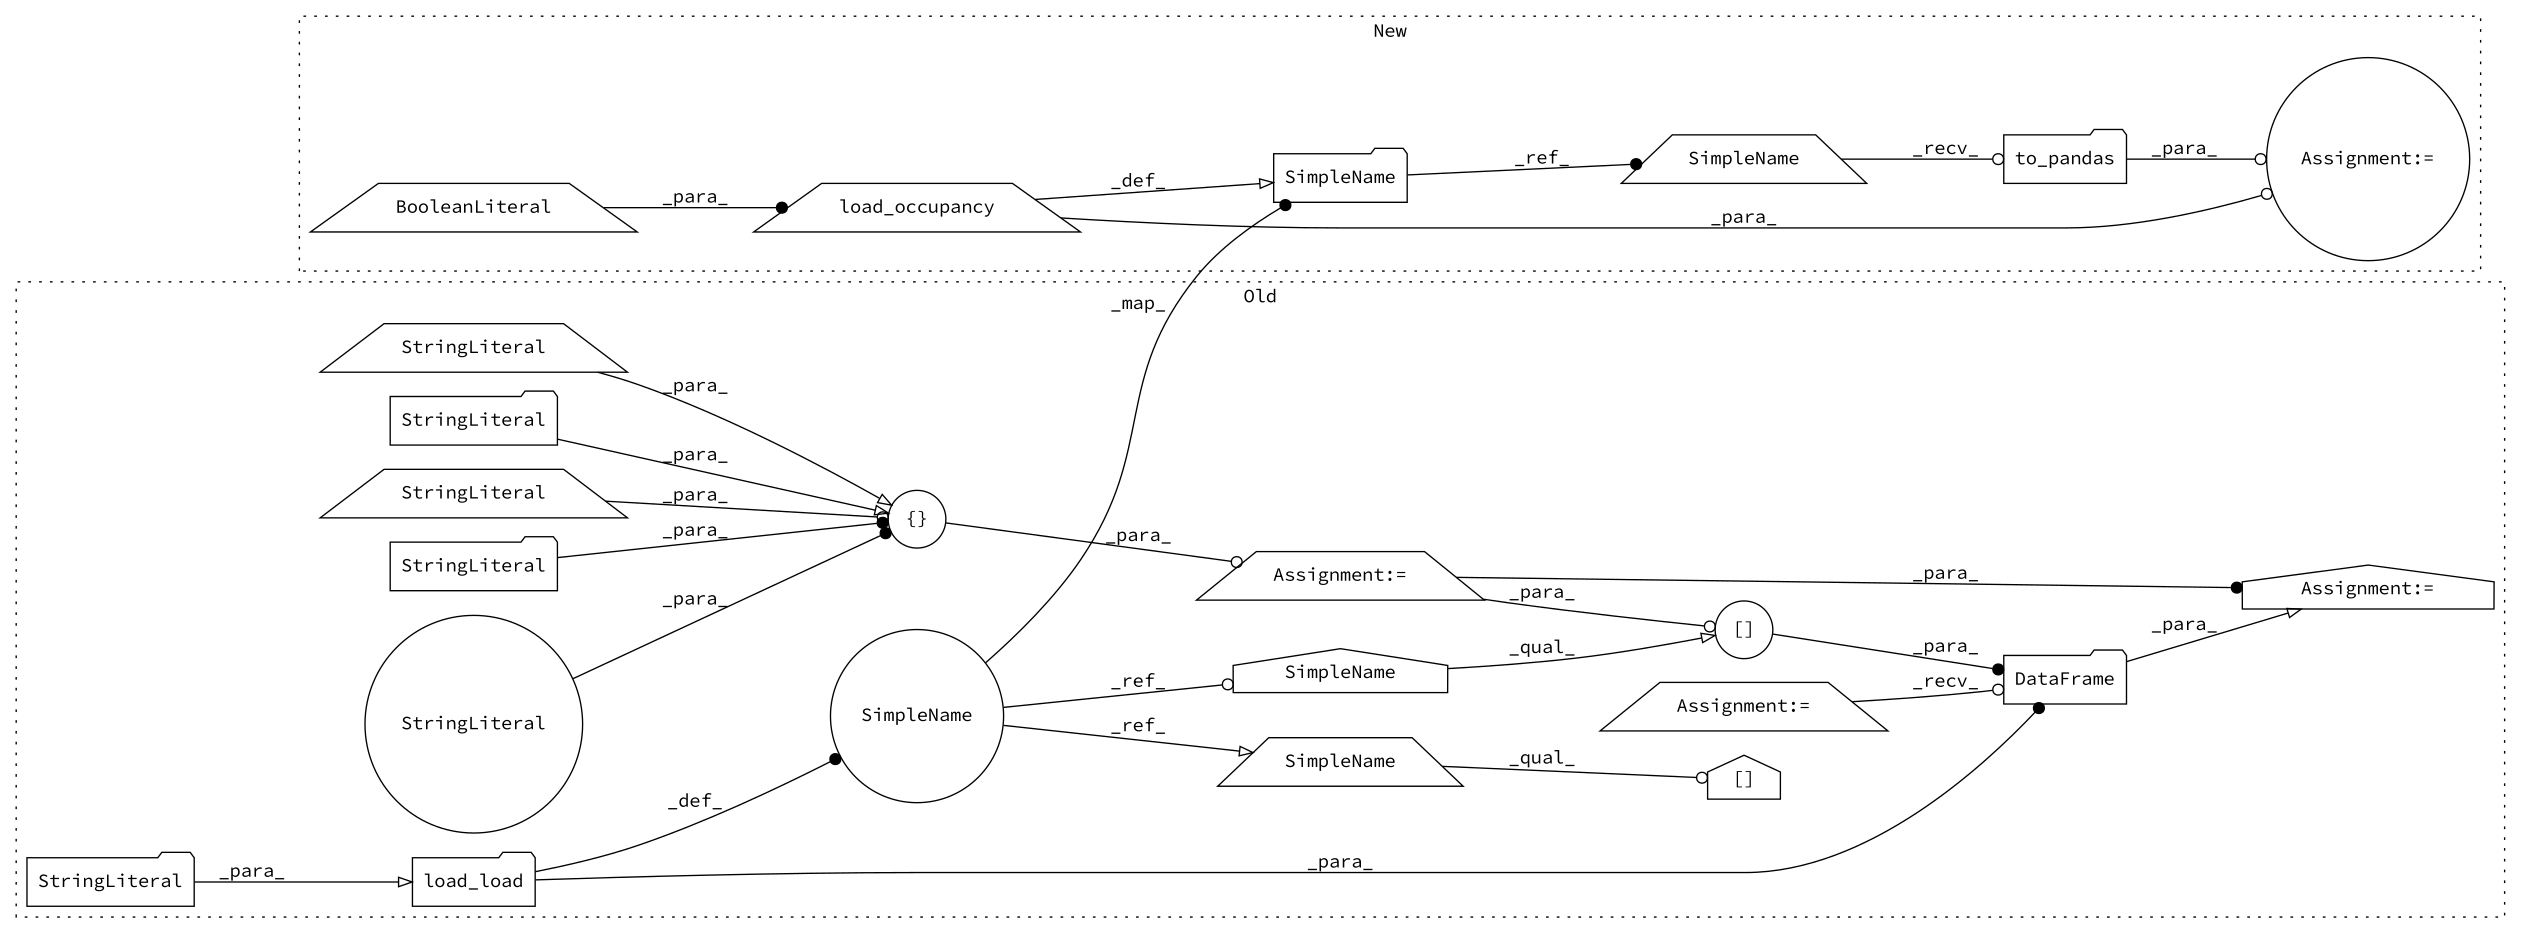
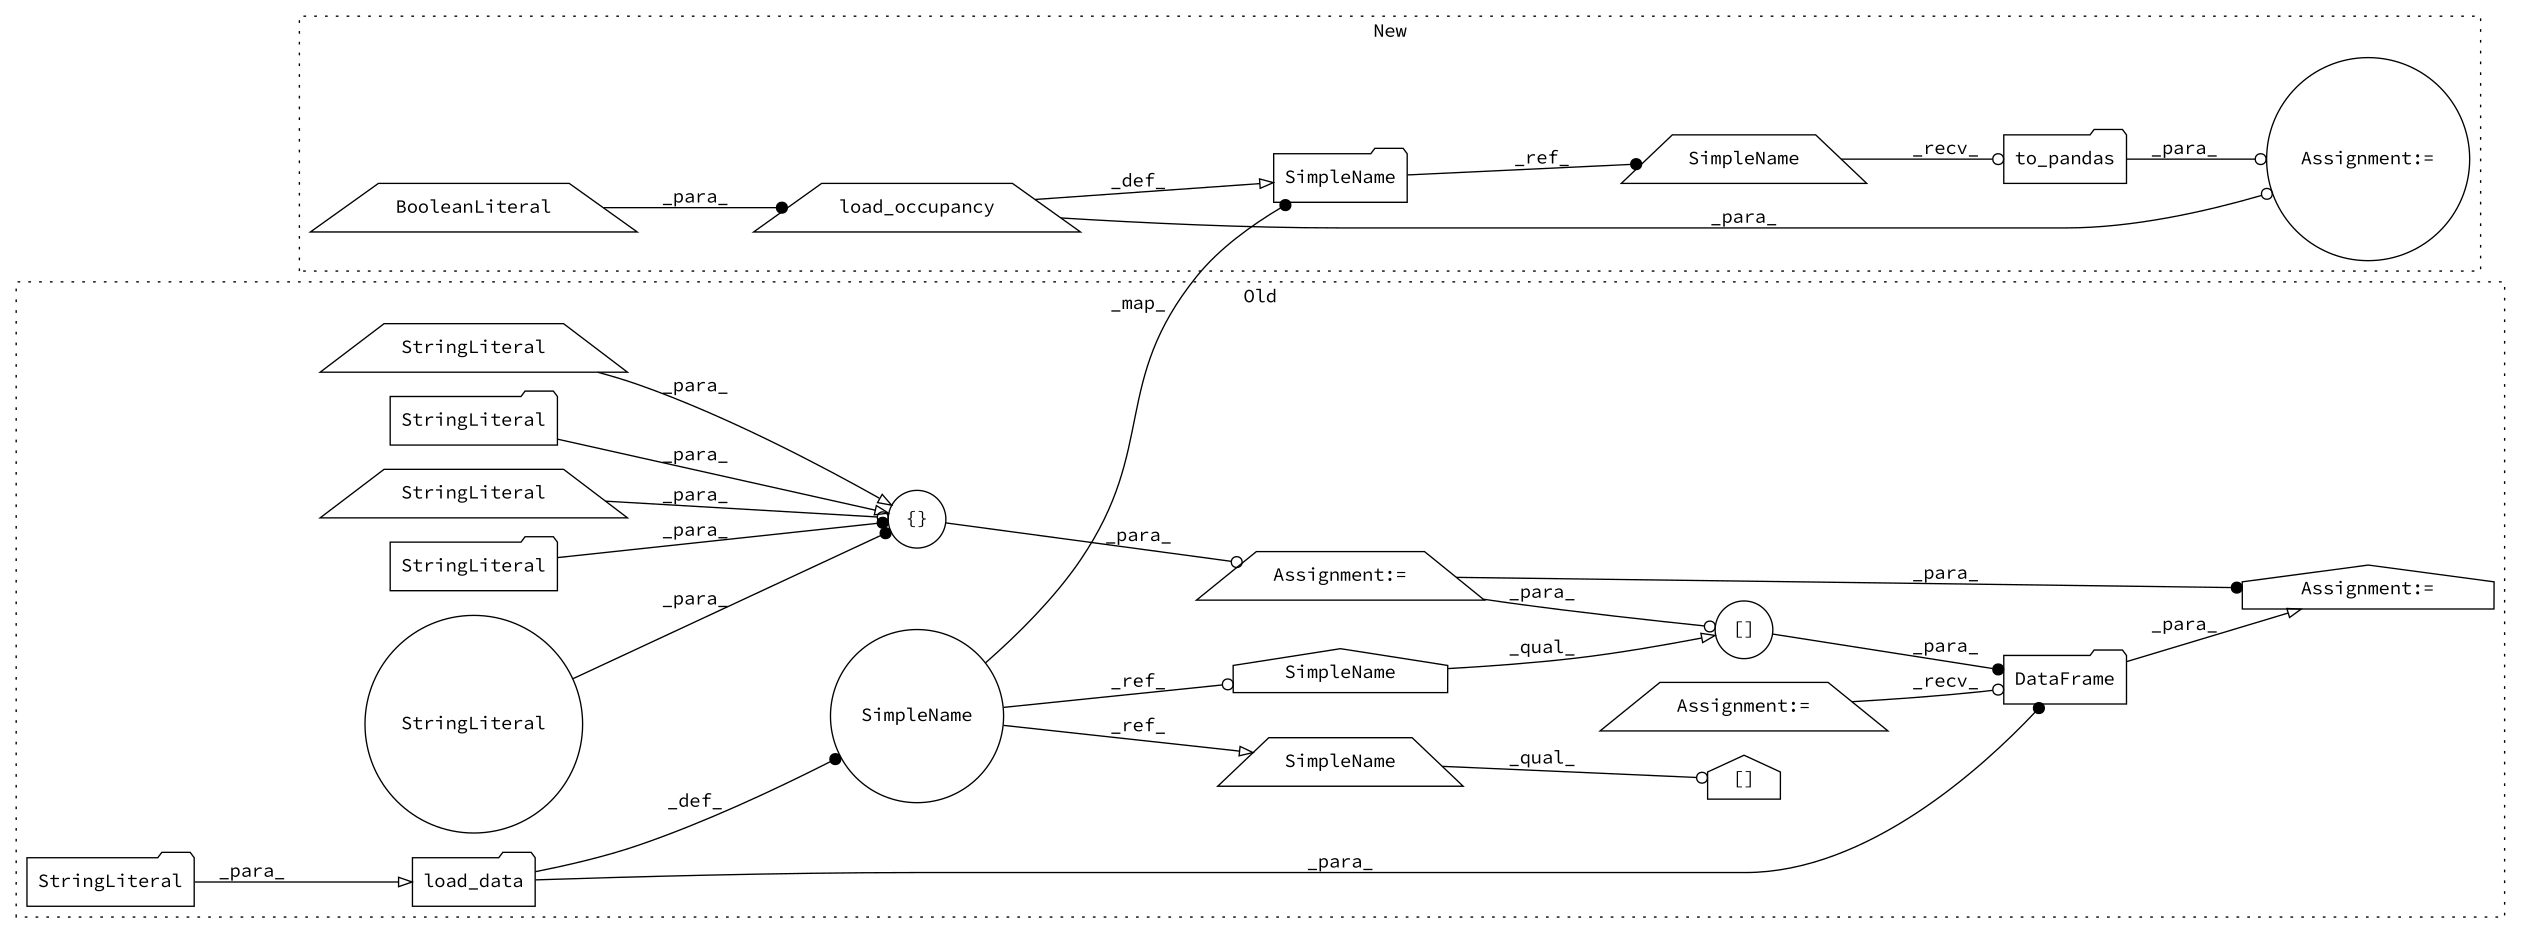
node "load_load": label "load_load" -> "load_data"
